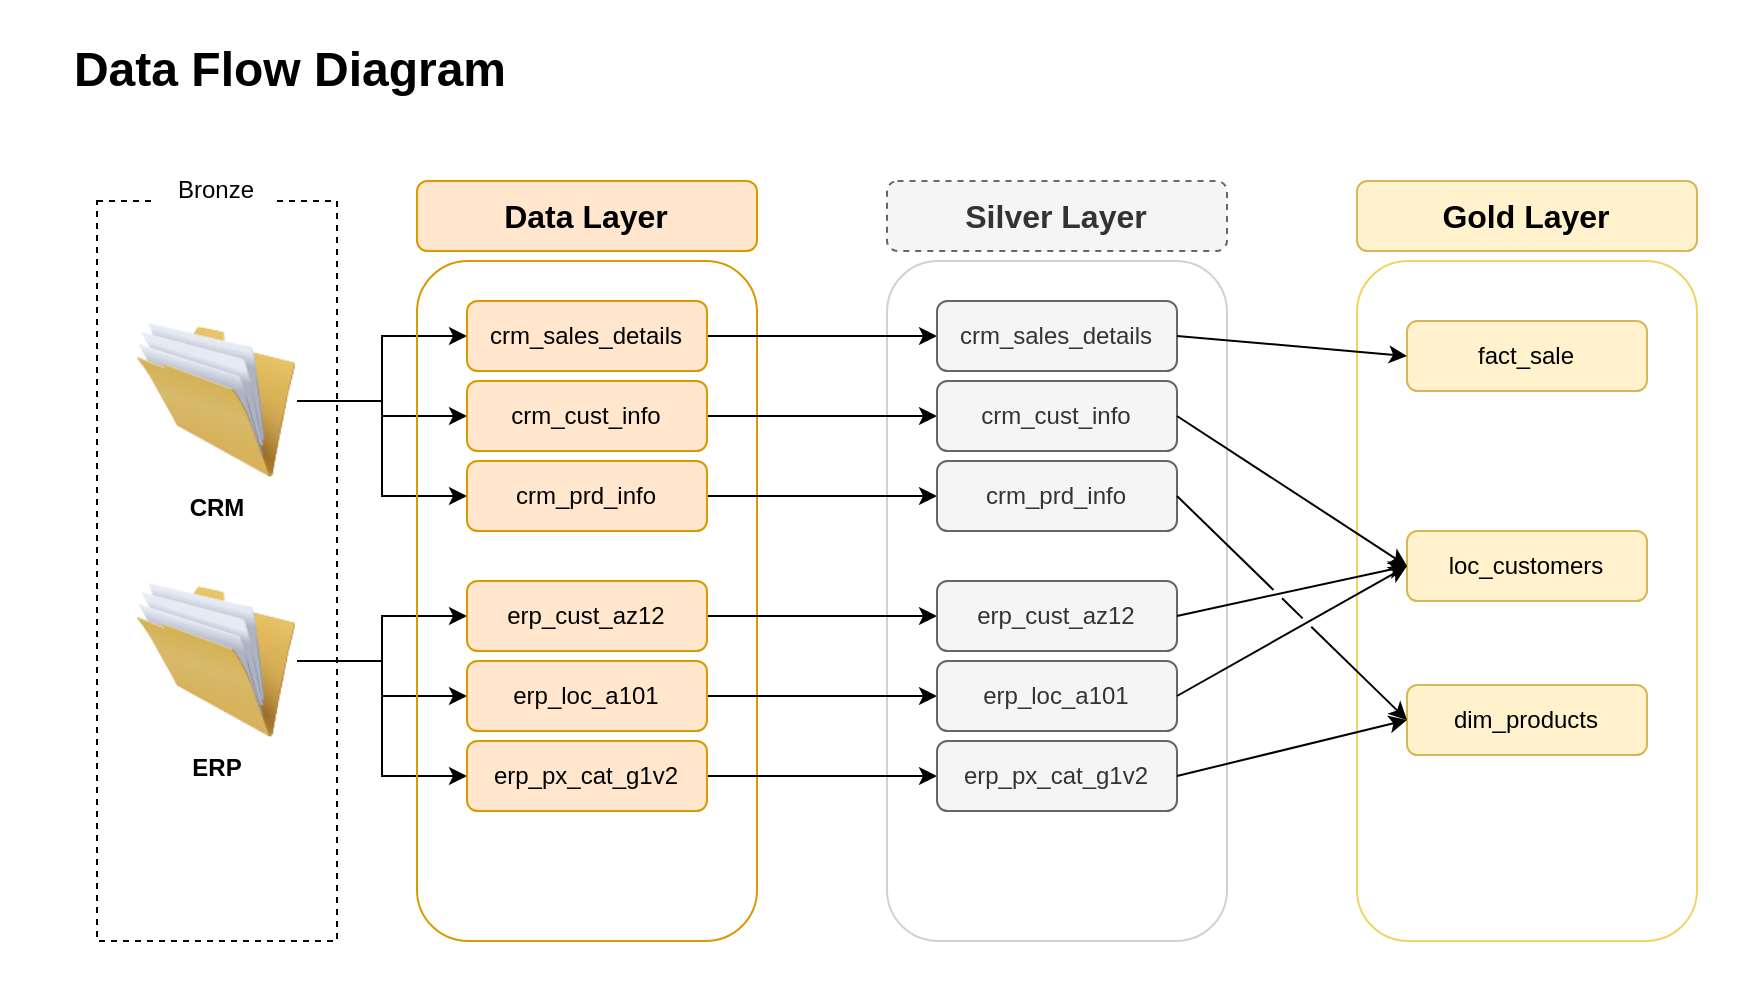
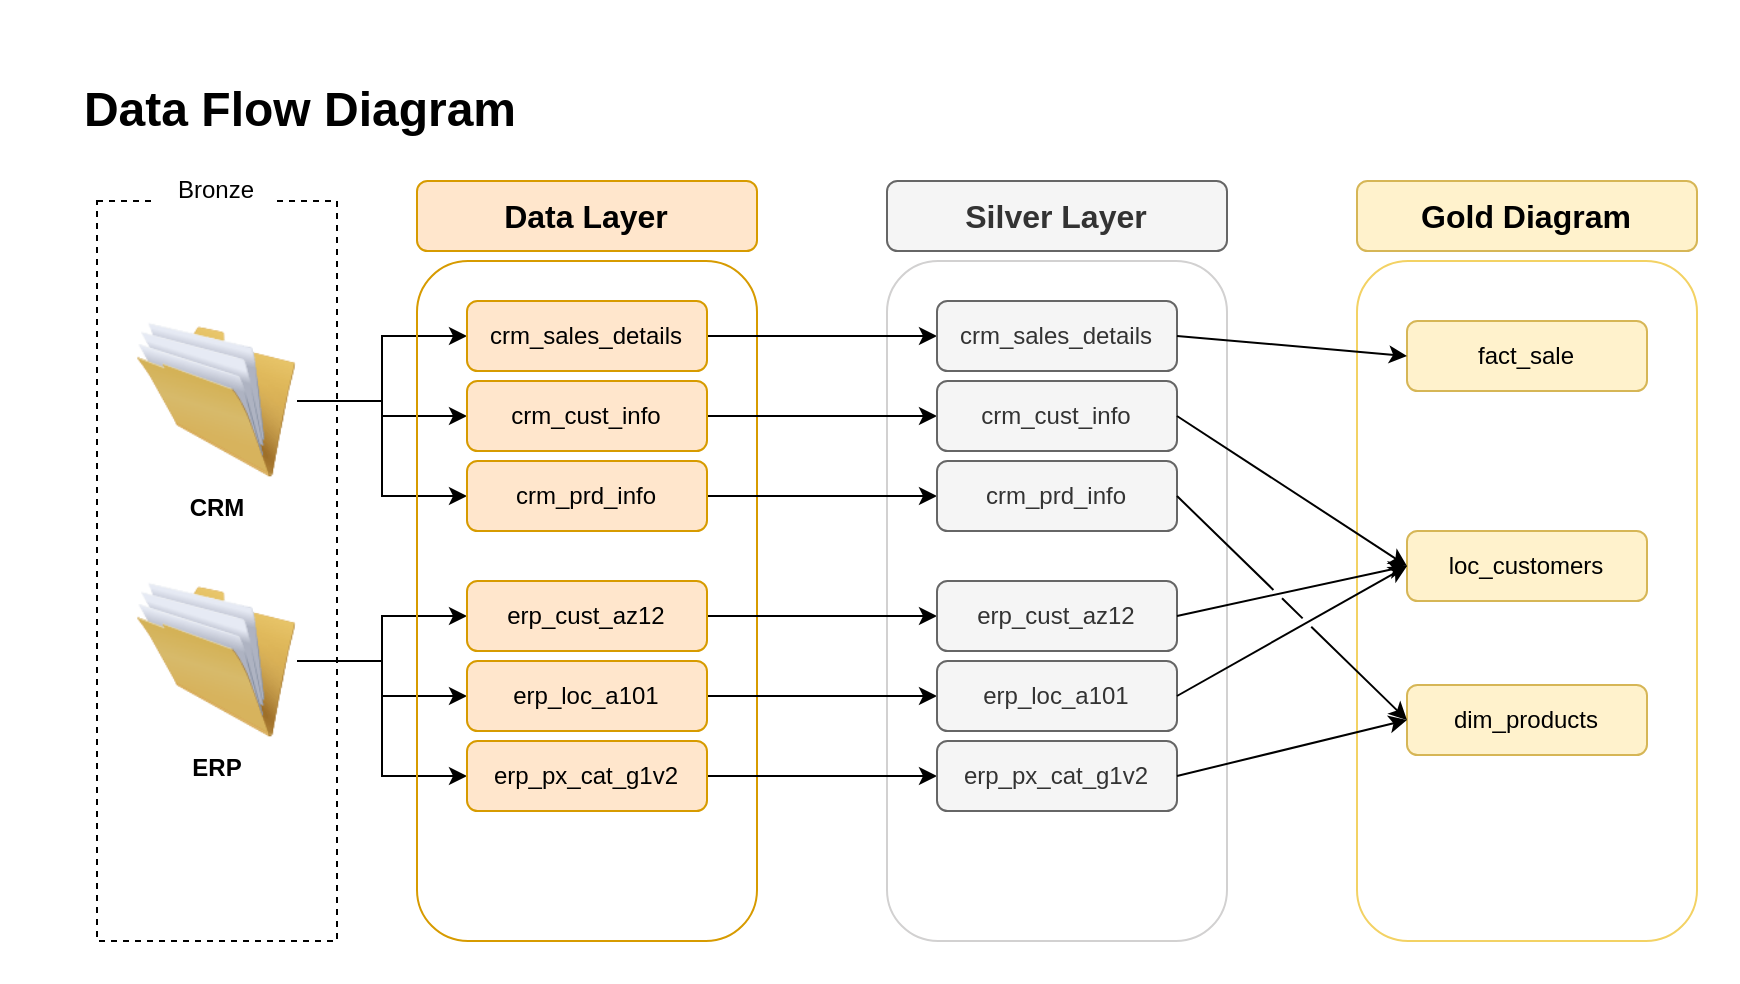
node "Data Flow Diagram": moved (291, 71) -> (301, 111)
node "Silver Layer": style dashed -> solid
node "Gold Layer": label "Gold Layer" -> "Gold Diagram"
